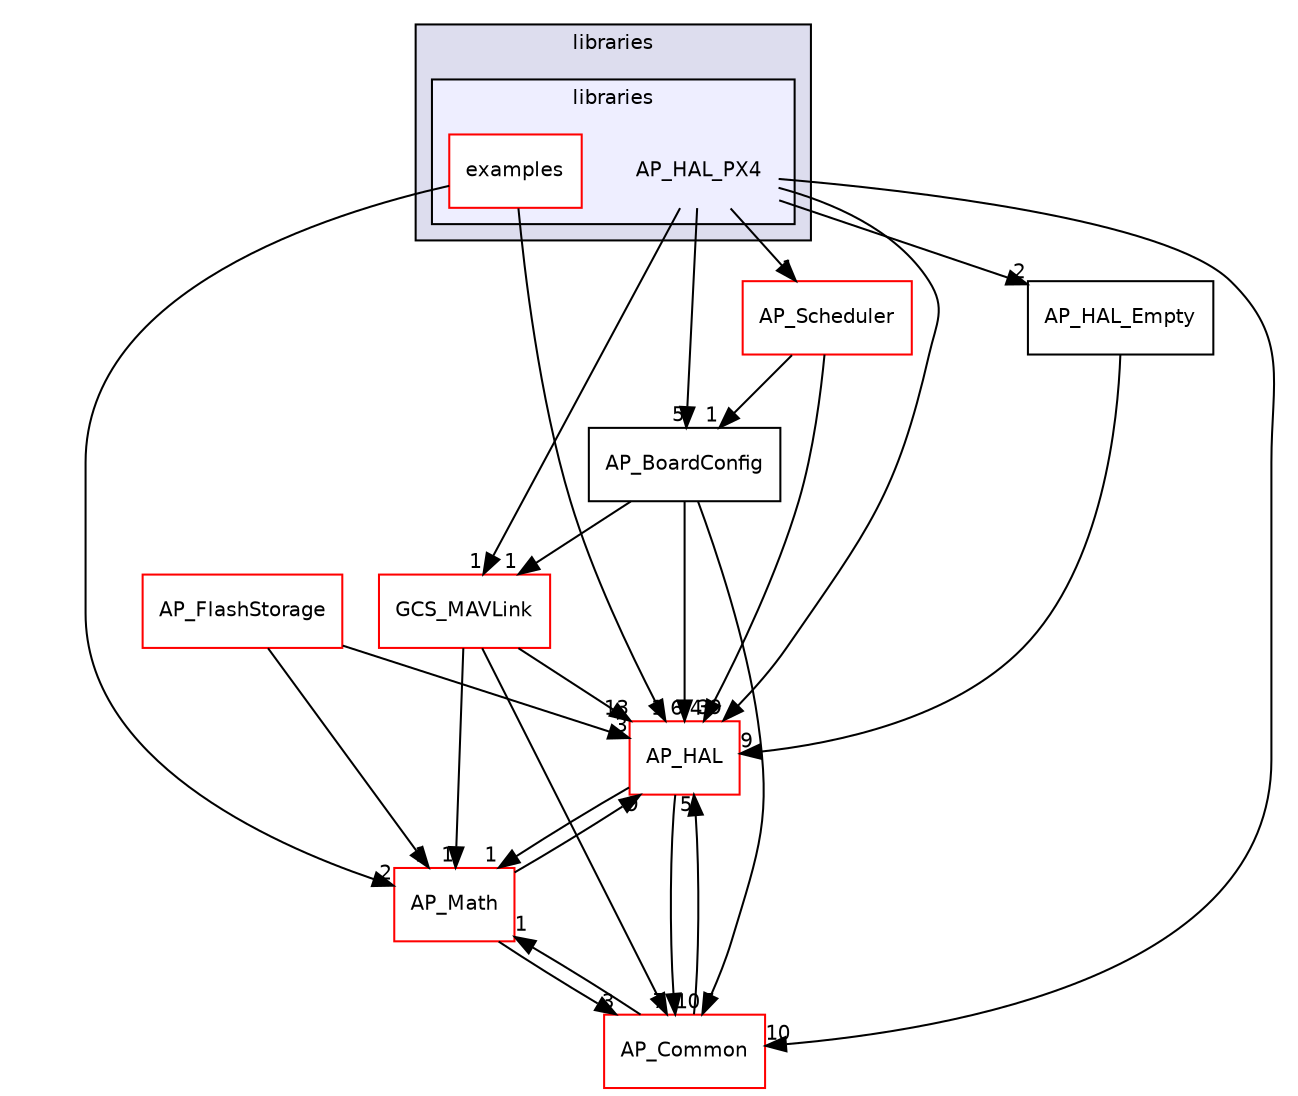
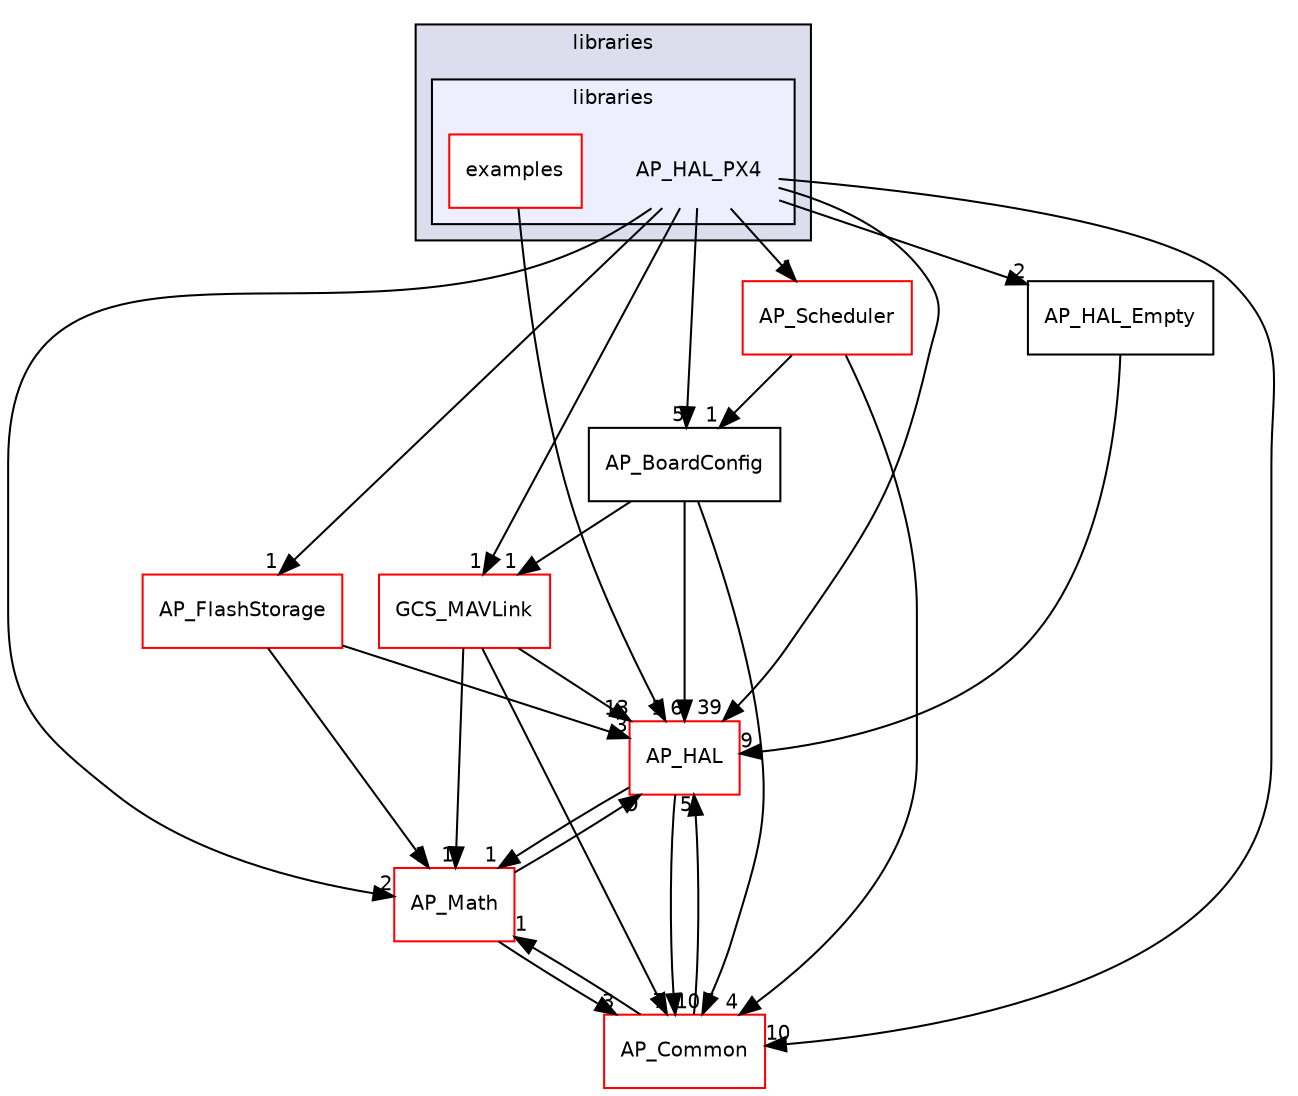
edge "AP_HAL_PX4" -> "AP_FlashStorage": added
edge "examples" -> "AP_Math": now "AP_HAL_PX4" -> "AP_Math"
edge "AP_Scheduler" -> "AP_HAL": now "AP_Scheduler" -> "AP_Common"
